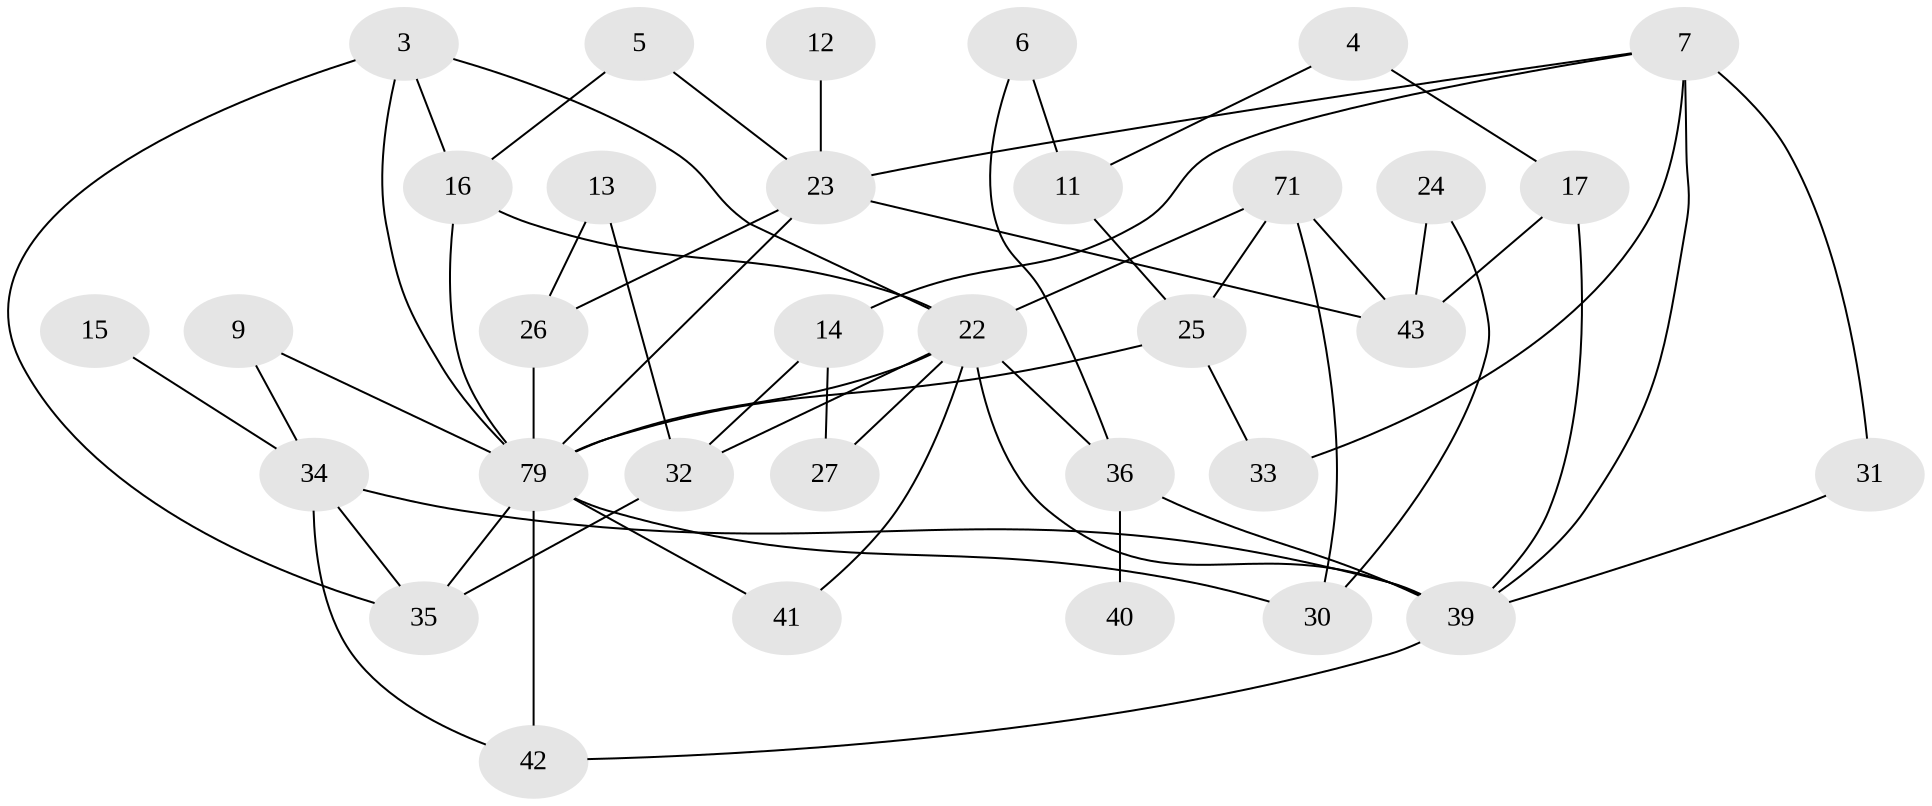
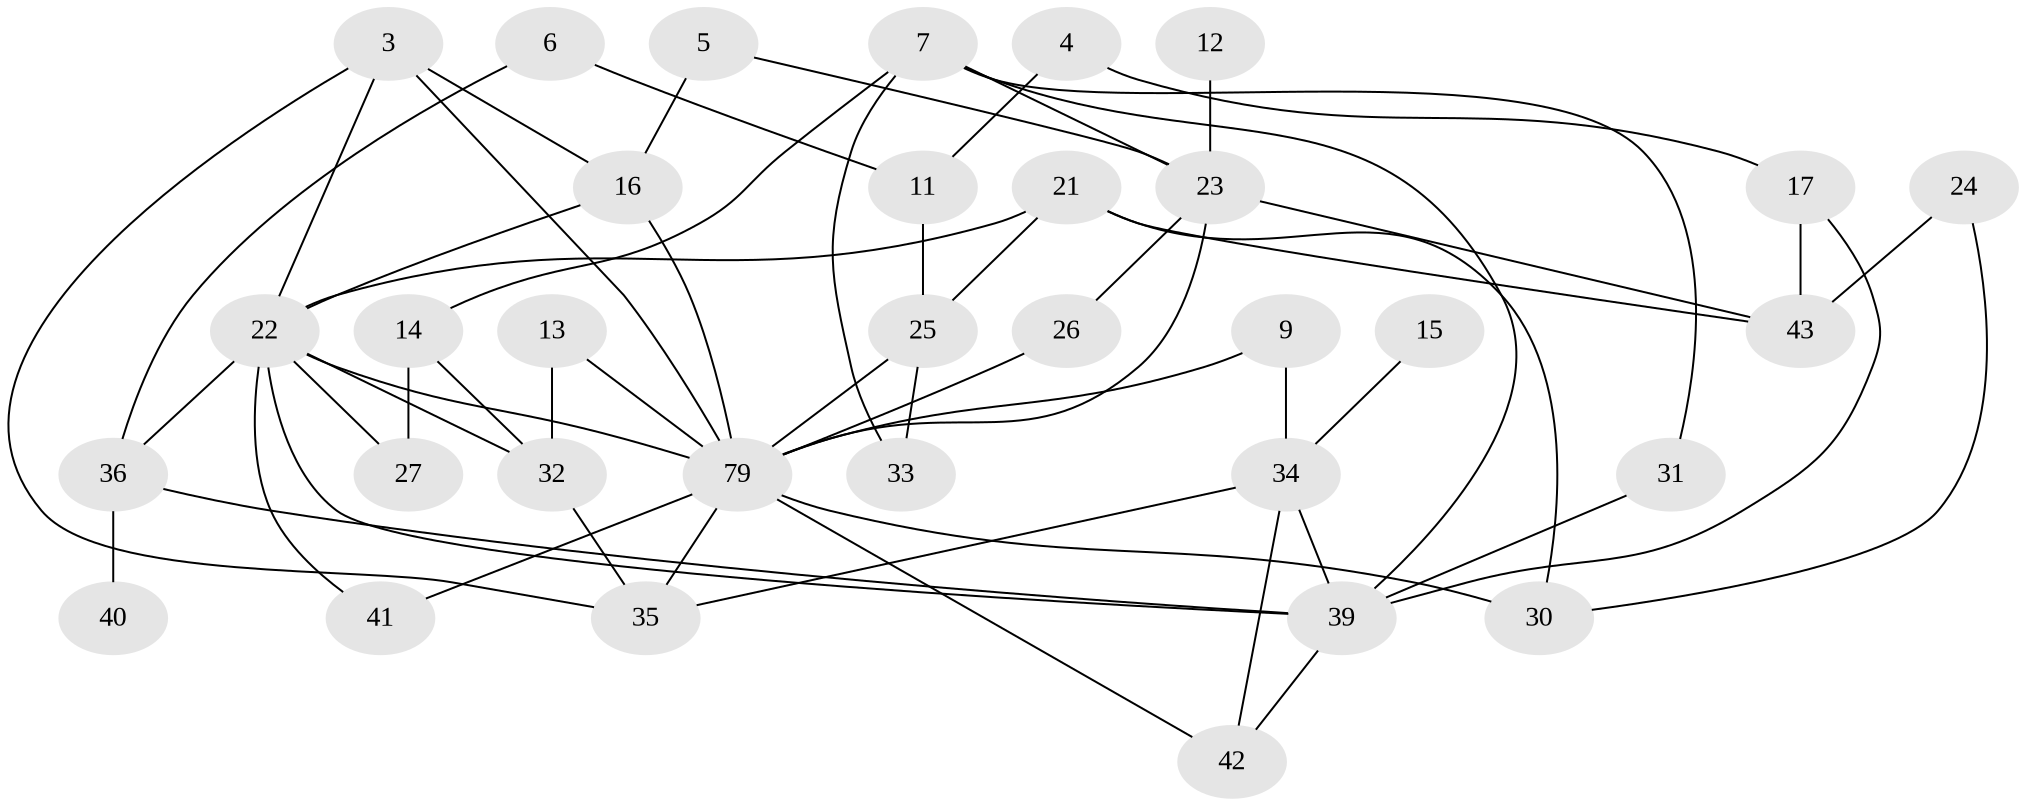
node "71": label "71" -> "21"
edge "13" -- "26": now "13" -- "79"
